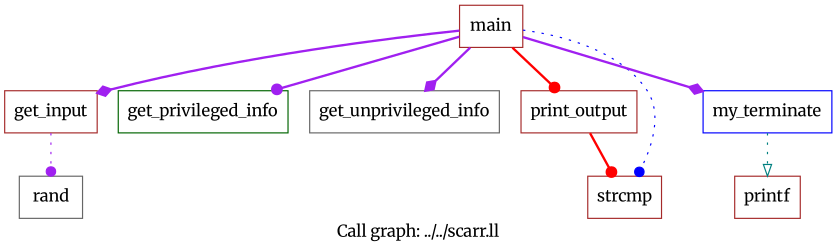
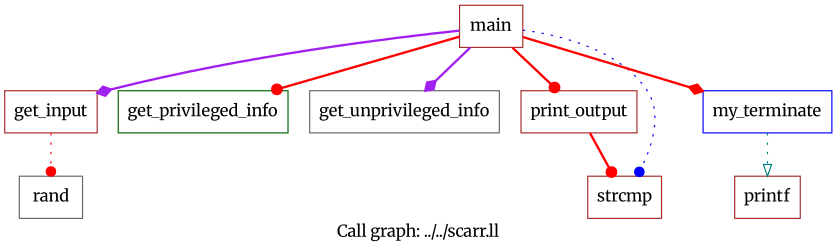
edge "main" -> "my_terminate": color purple -> red
edge "main" -> "get_privileged_info": color purple -> red
edge "get_input" -> "rand": color purple -> red
